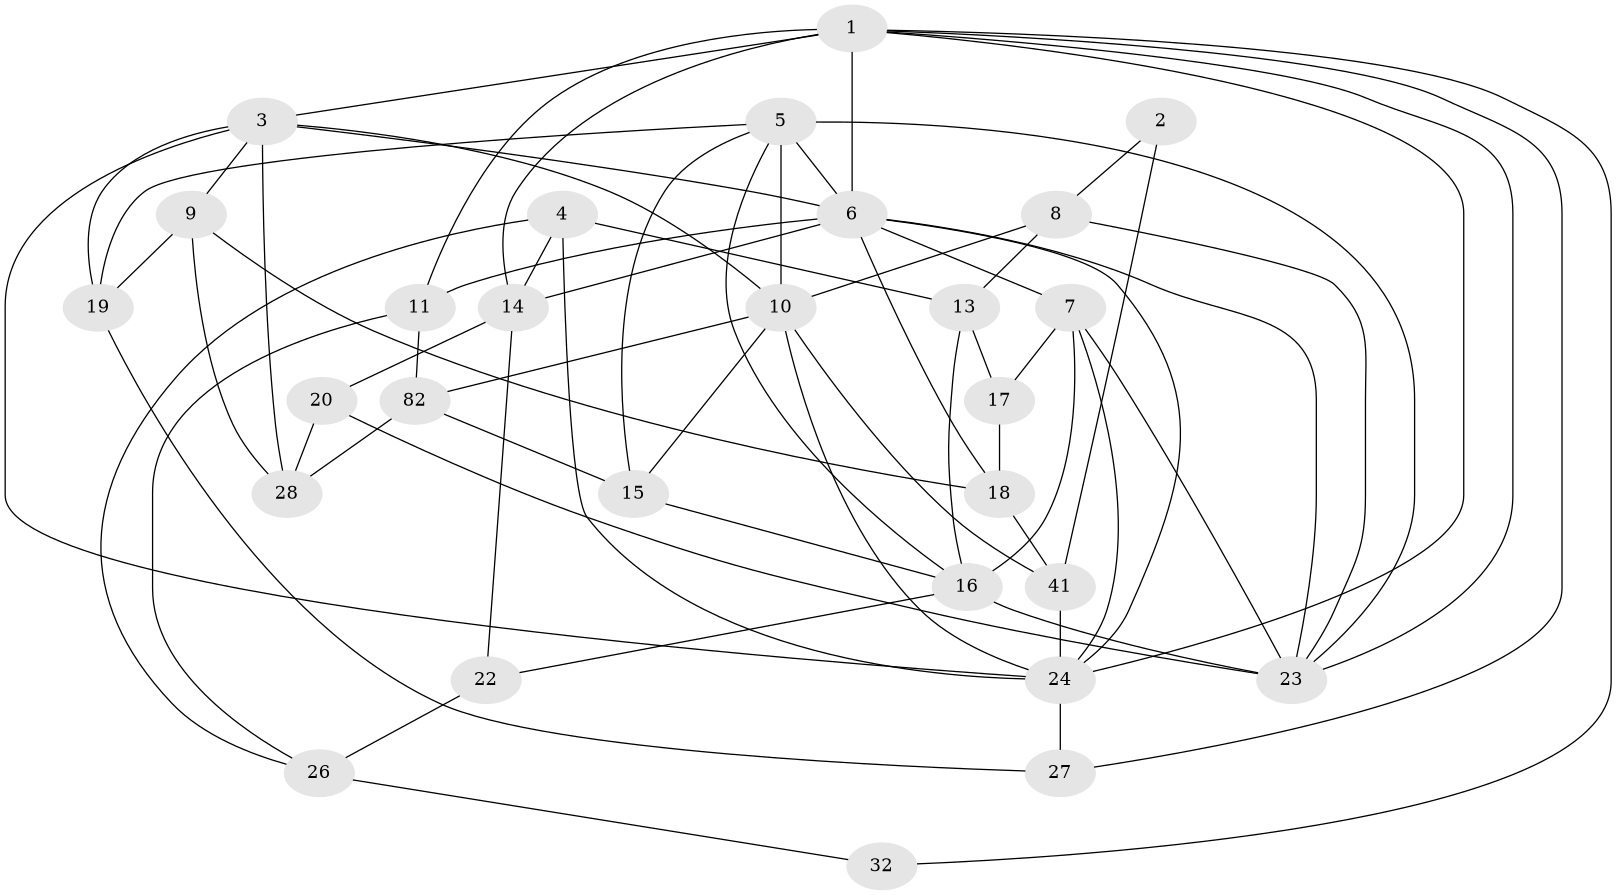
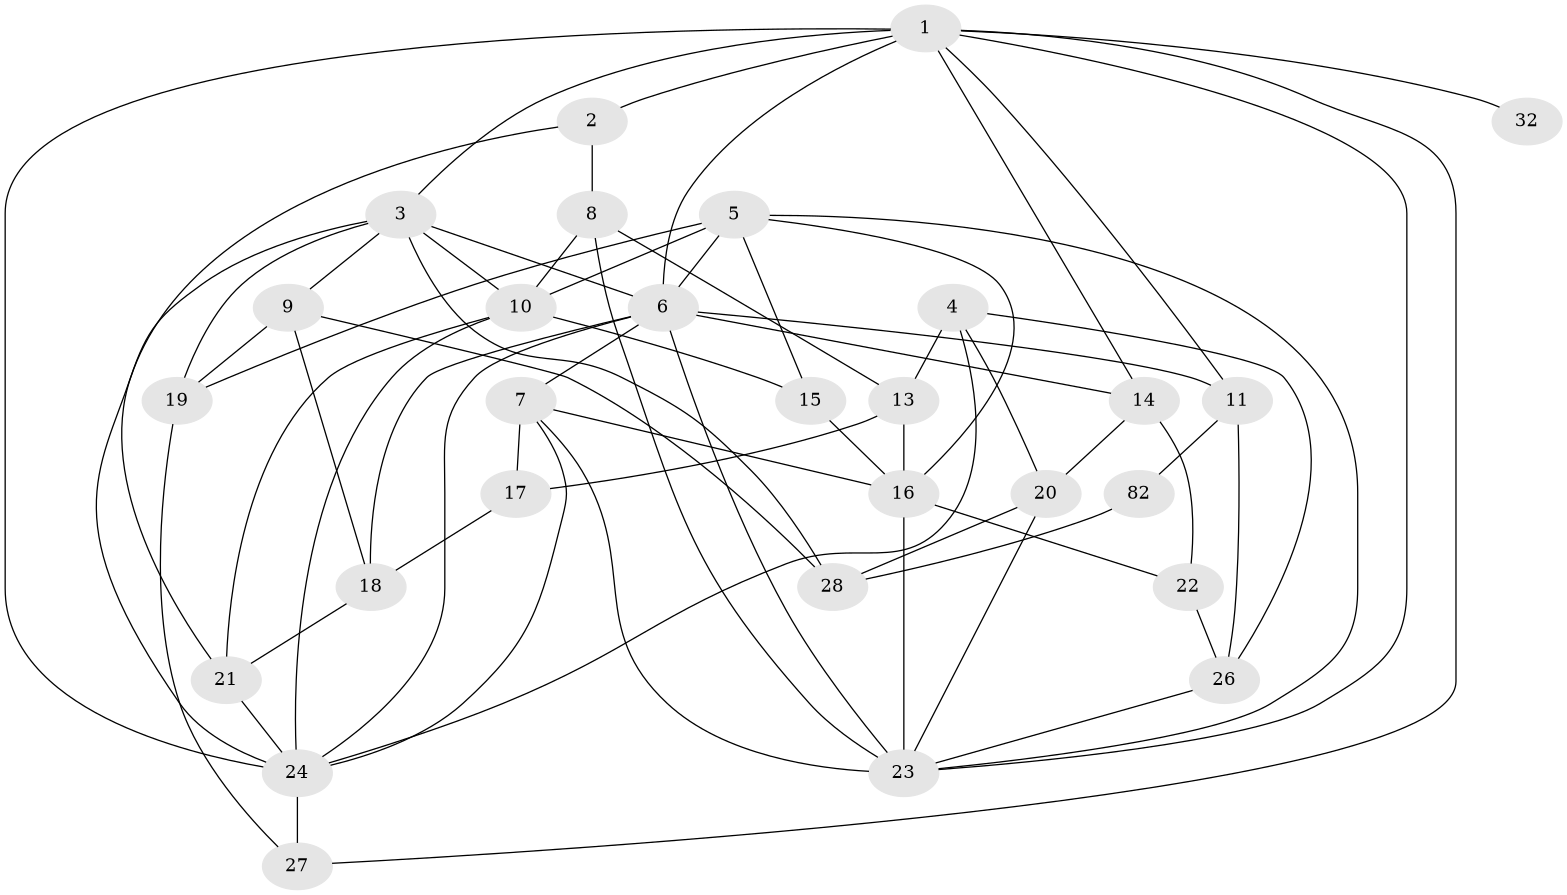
edge "1" -- "2": added
edge "4" -- "14": now "4" -- "20"
edge "10" -- "82": removed
edge "82" -- "15": removed
node "41": label "41" -> "21"
edge "26" -- "32": now "26" -- "23"
